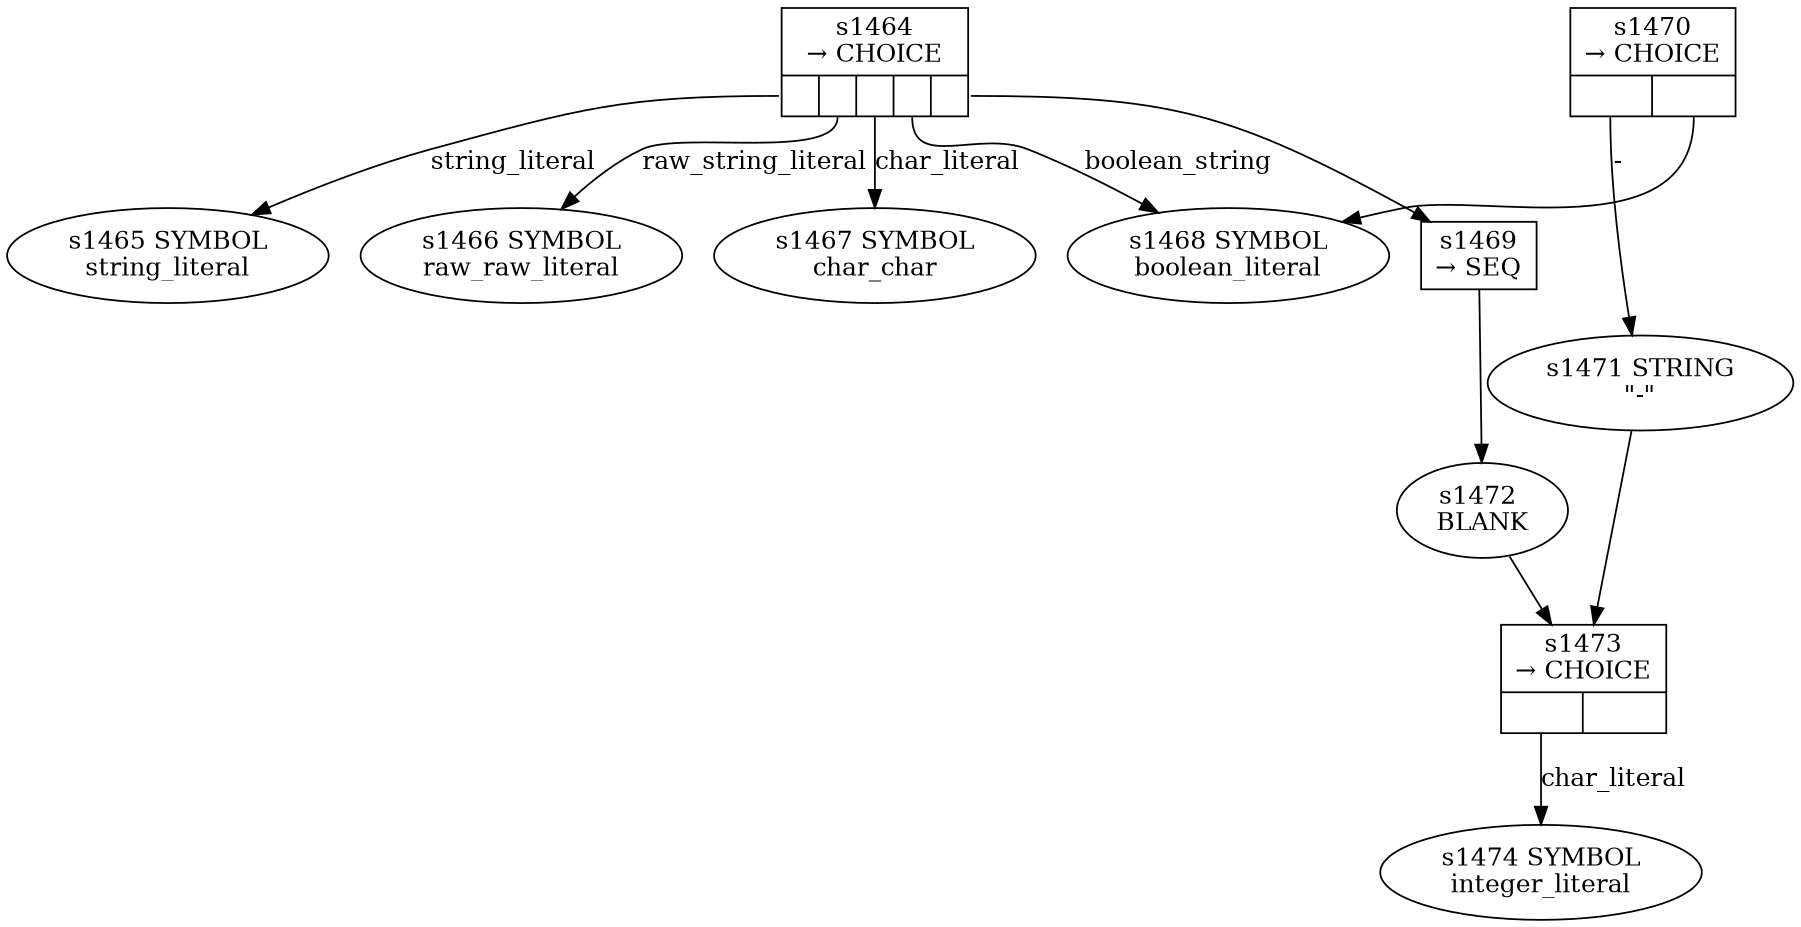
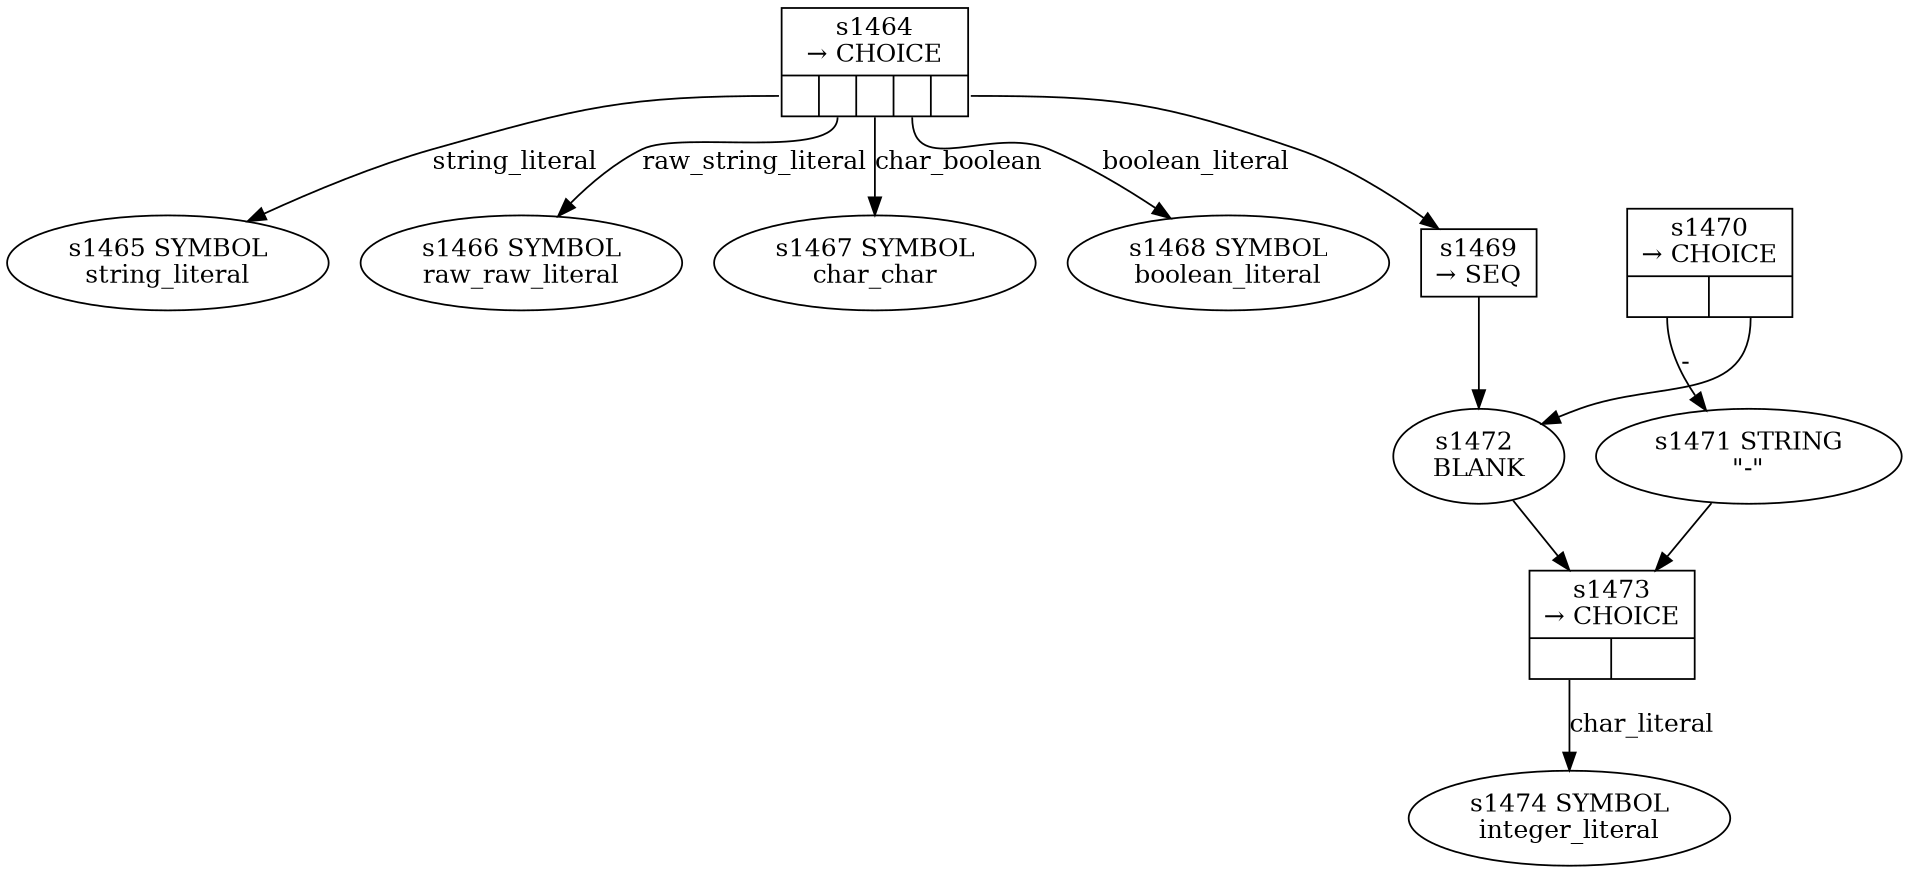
edge "s1464" -> "s1467 SYMBOL char_char": label "char_literal" -> "char_boolean"
edge "s1464" -> "s1468 SYMBOL boolean_literal": label "boolean_string" -> "boolean_literal"
edge "s1470" -> "s1468 SYMBOL boolean_literal": now "s1470" -> "s1472 BLANK"
